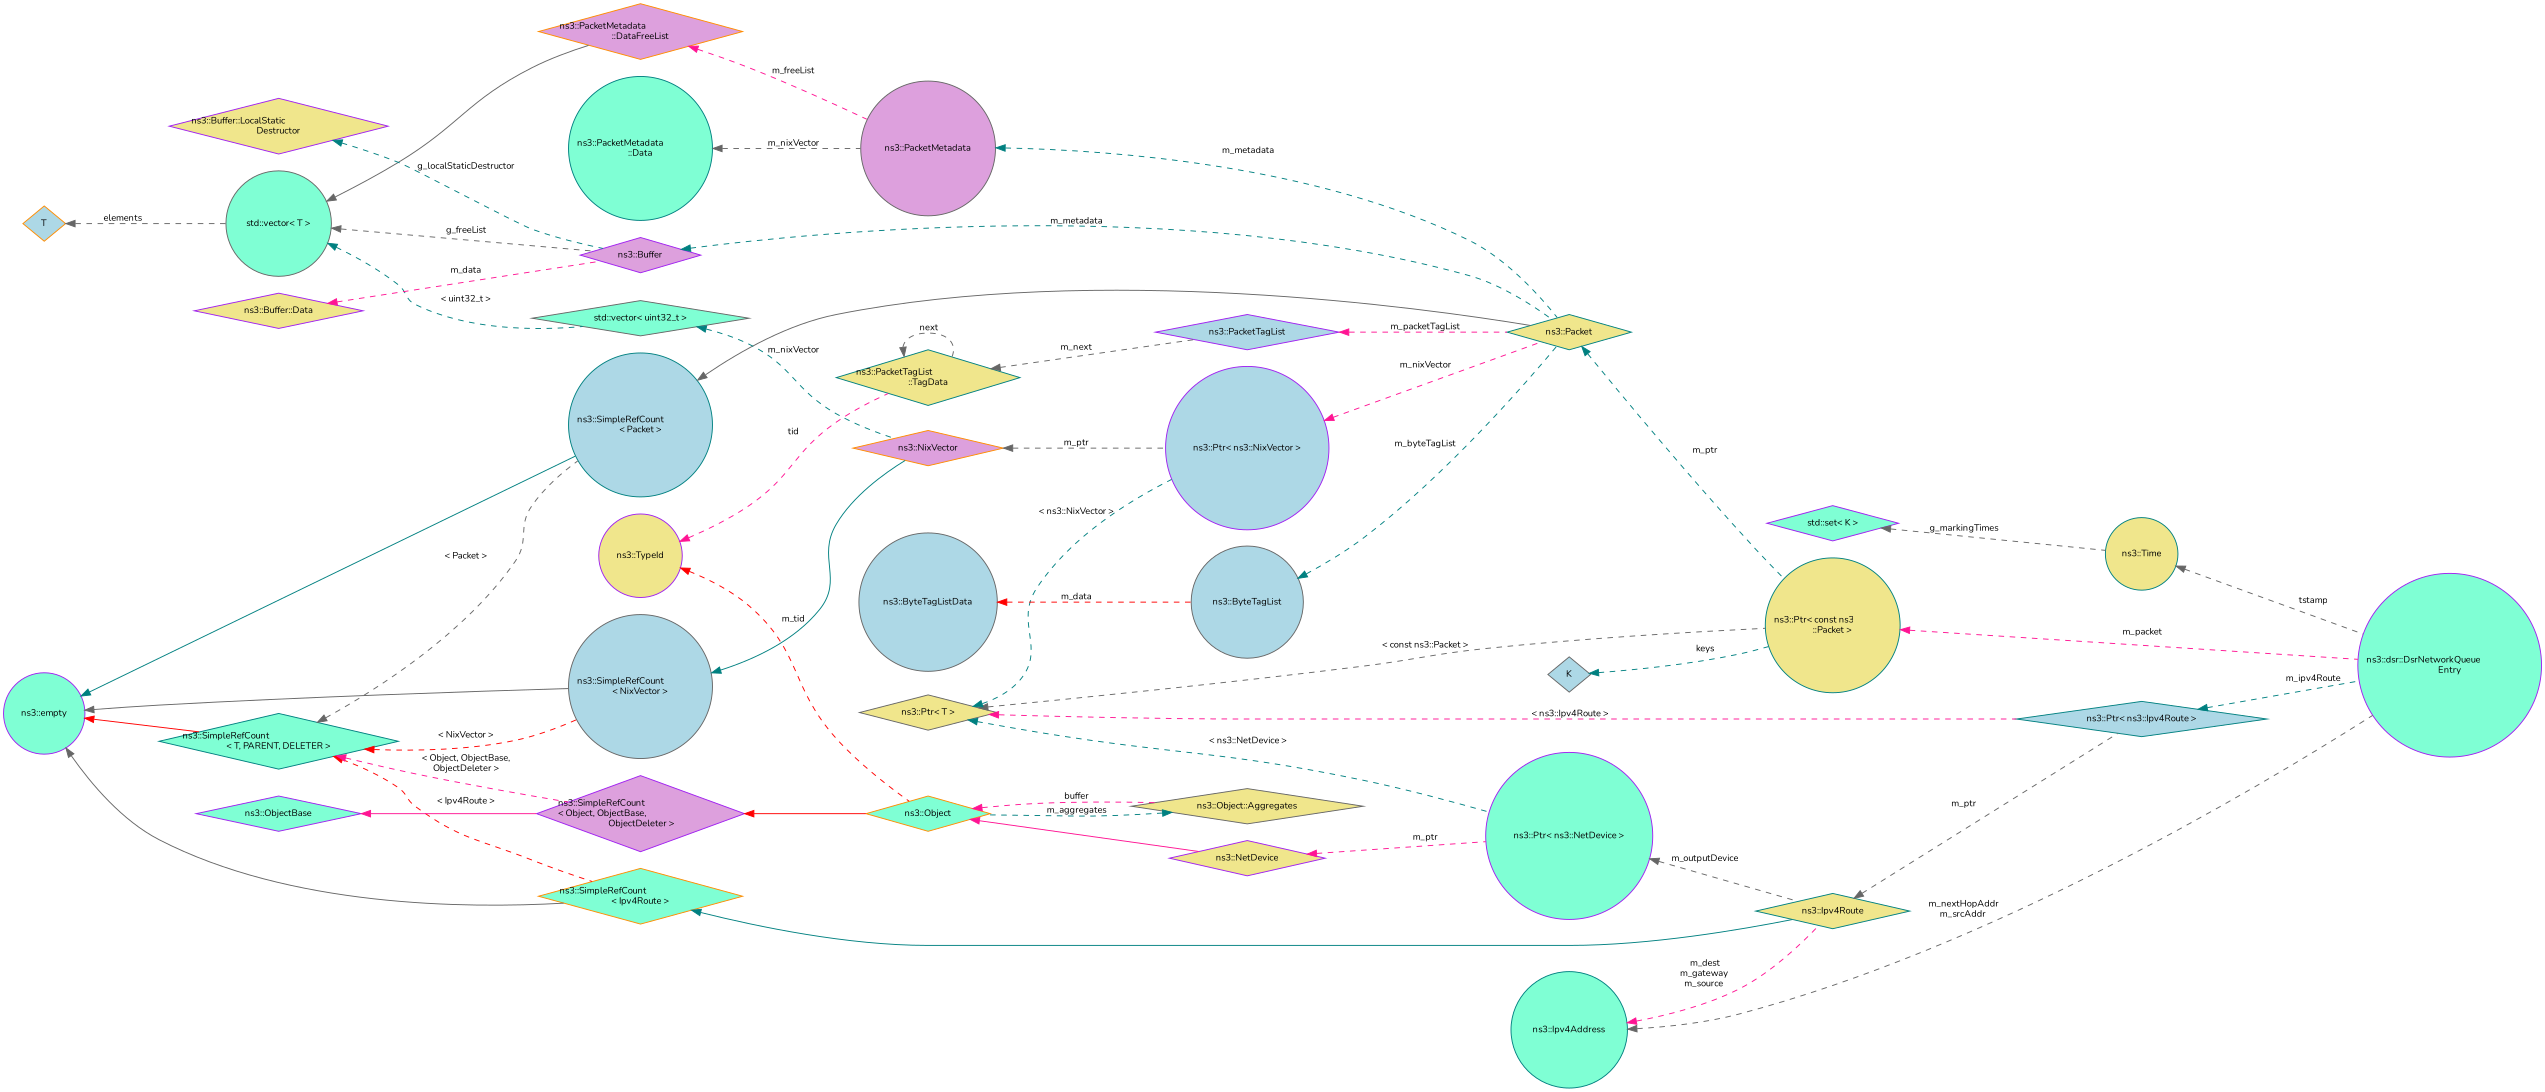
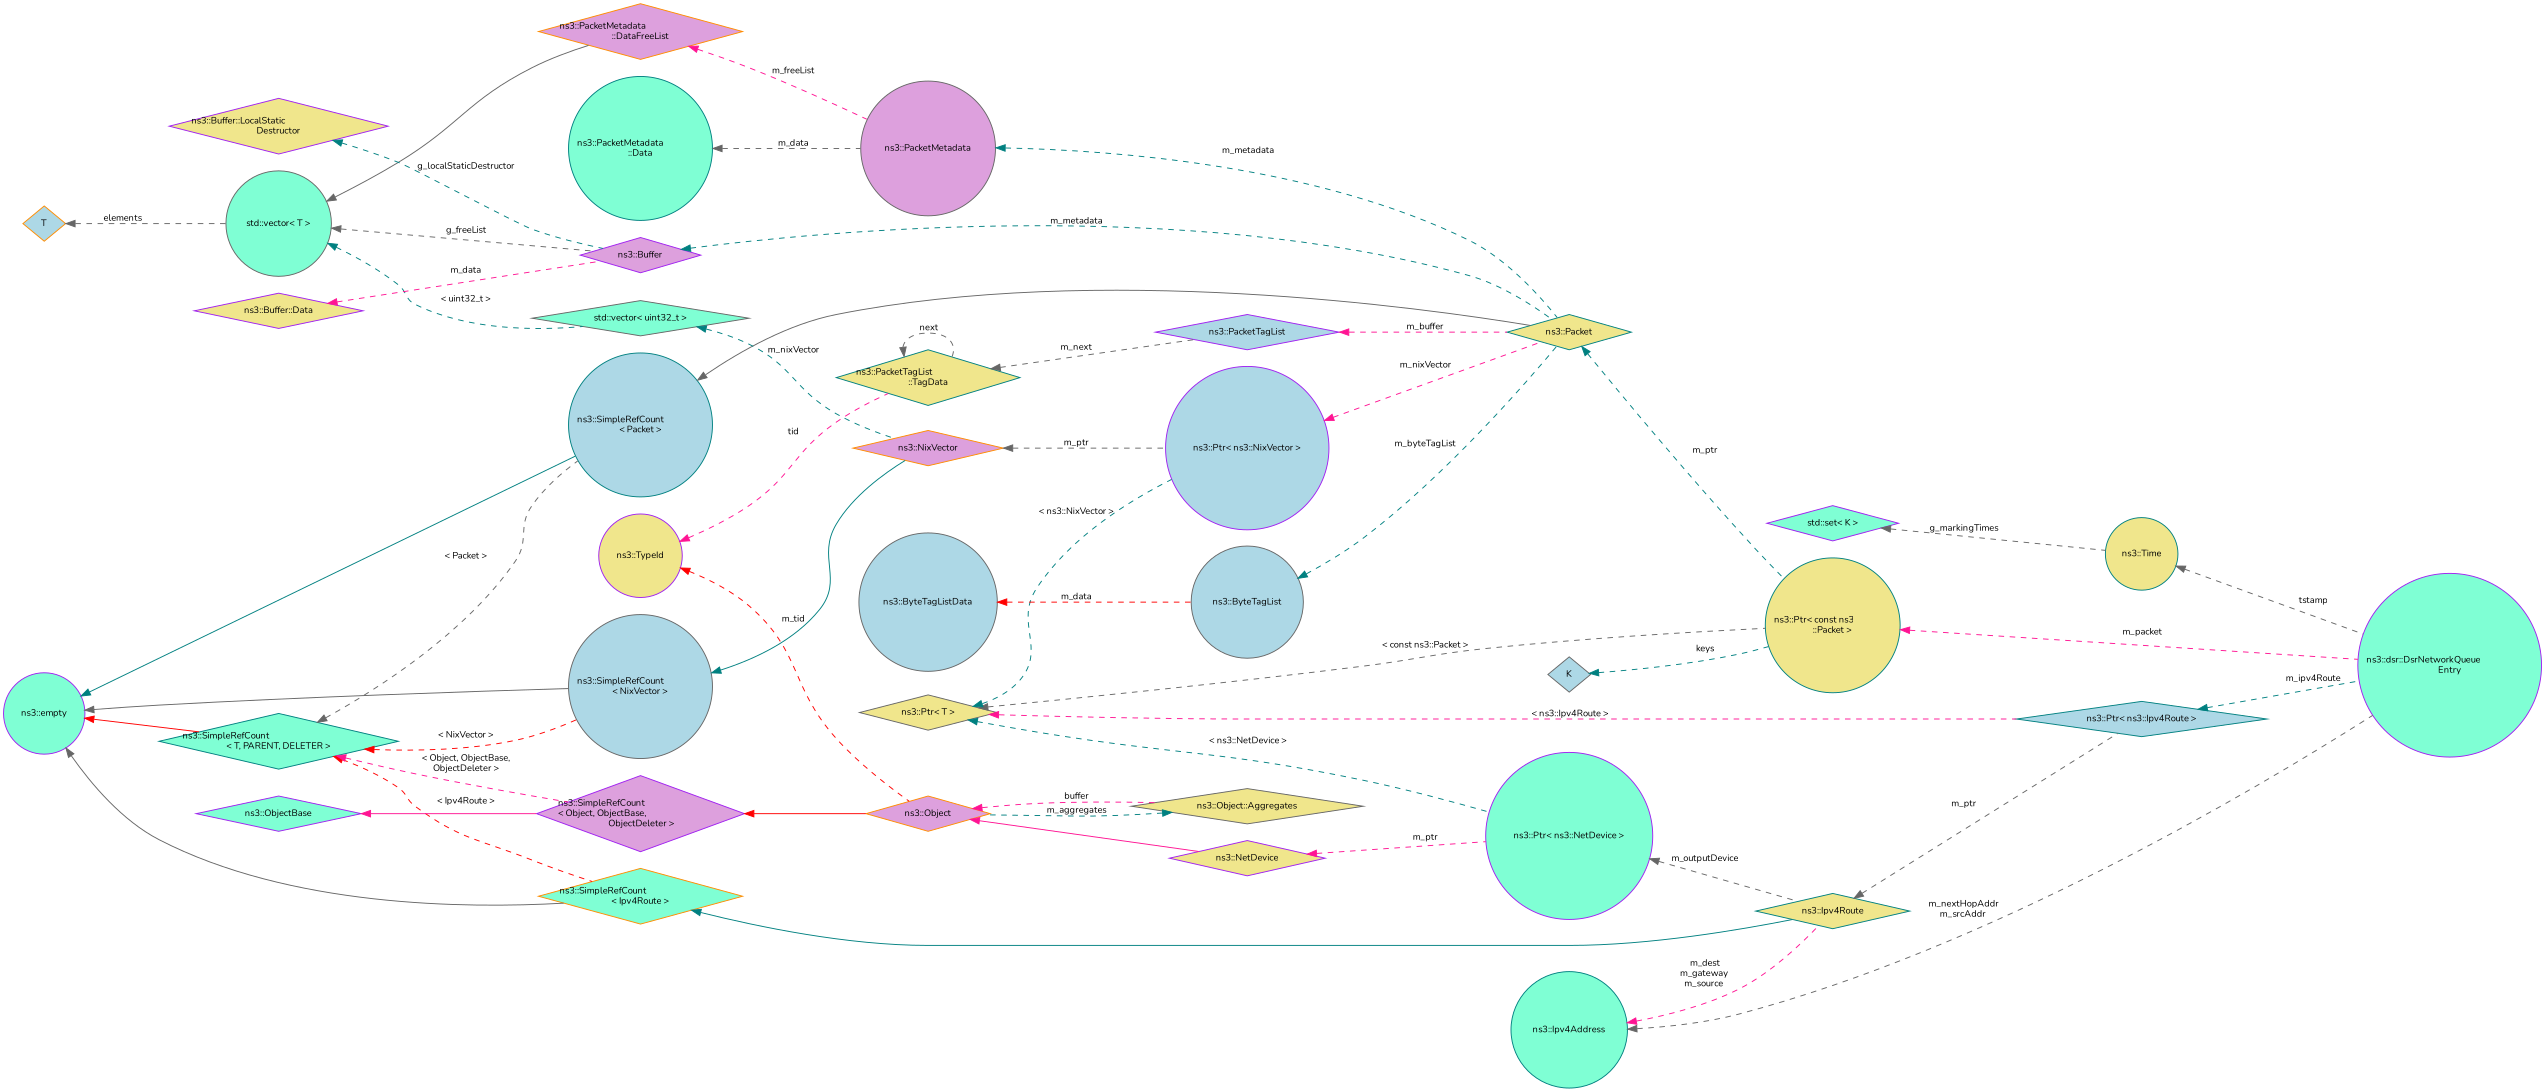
edge "ns3::PacketMetadata" -> "ns3::PacketMetadata ::Data": label " m_nixVector" -> " m_data"
edge "ns3::Packet" -> "ns3::PacketTagList": label " m_packetTagList" -> " m_buffer"
node "ns3::Object": fillcolor aquamarine -> plum
